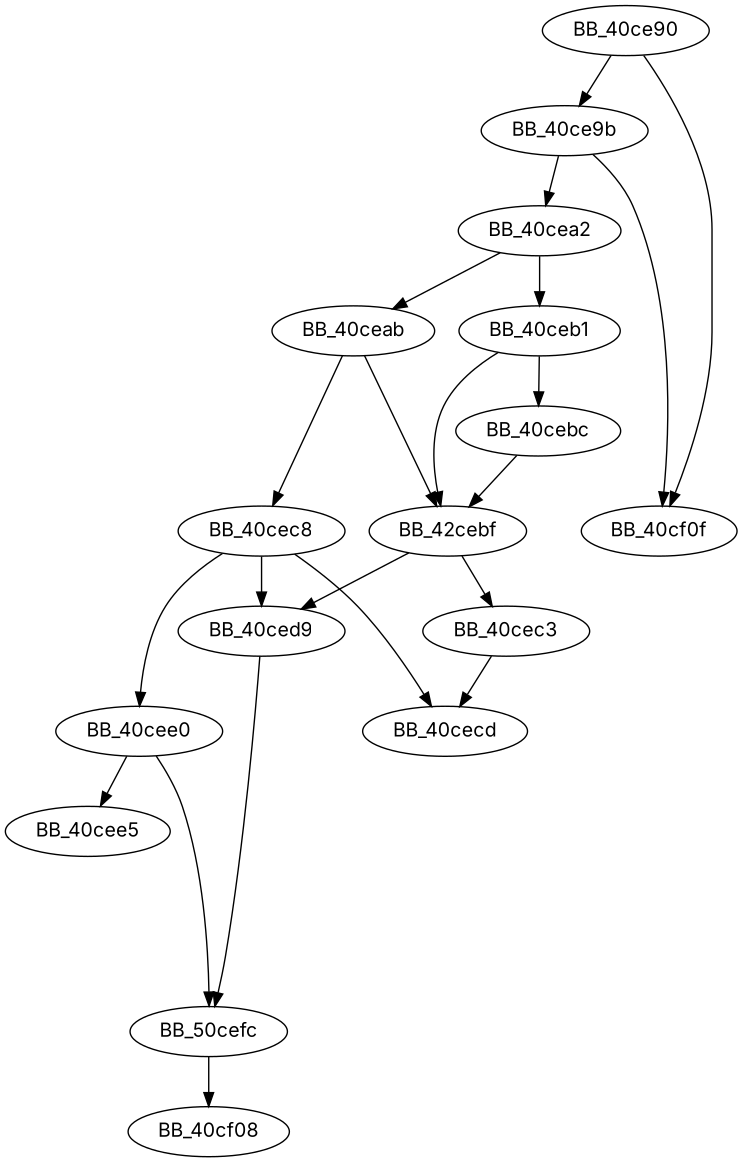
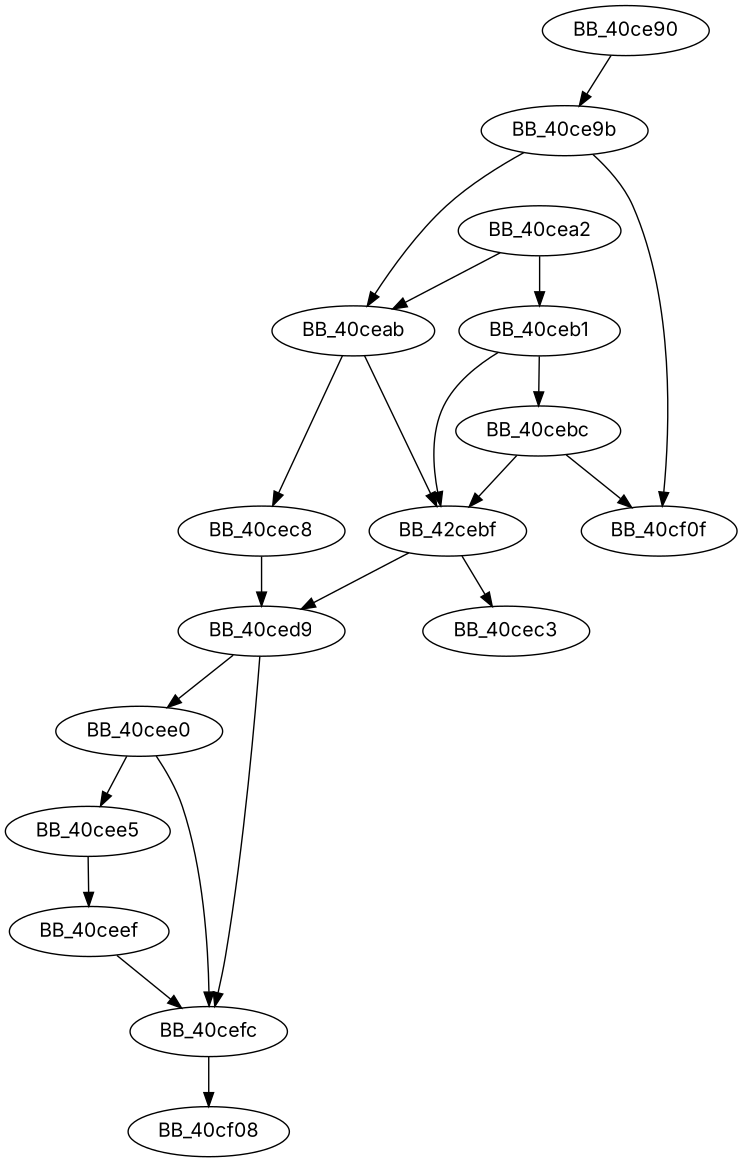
edge "BB_40ce9b" -> "BB_40cea2": now "BB_40ce9b" -> "BB_40ceab"
edge "BB_40ce90" -> "BB_40cf0f": now "BB_40cebc" -> "BB_40cf0f"
edge "BB_40cec8" -> "BB_40cee0": now "BB_40ced9" -> "BB_40cee0"
node "BB_40cecd": removed
node "BB_40ceef": added
node "BB_50cefc": label "BB_50cefc" -> "BB_40cefc"
